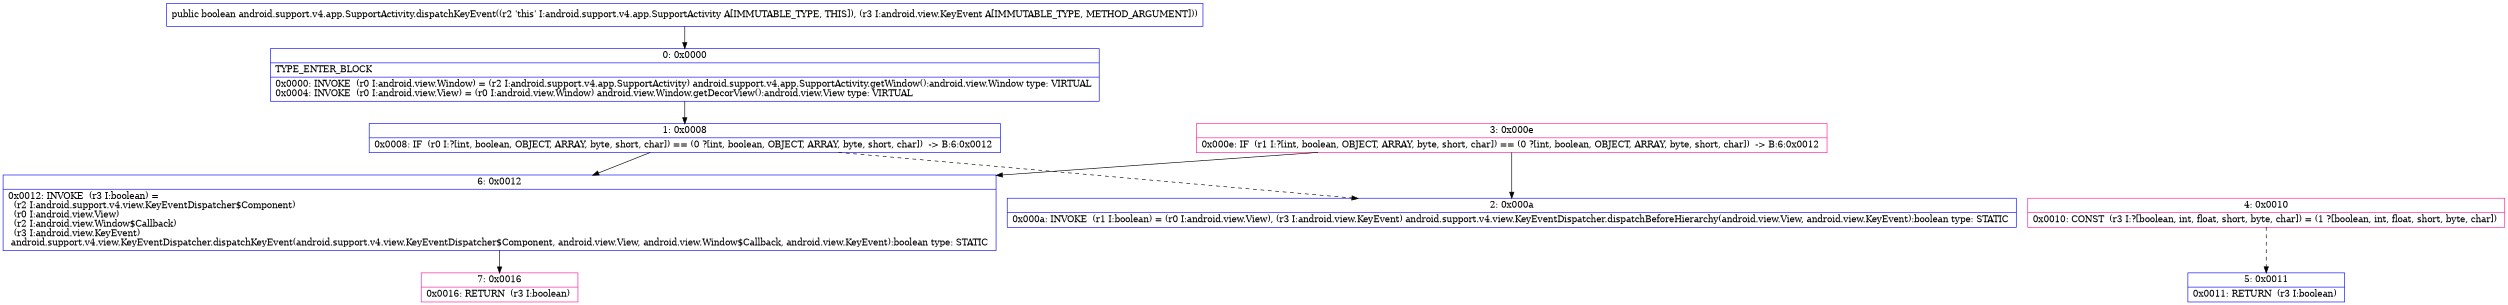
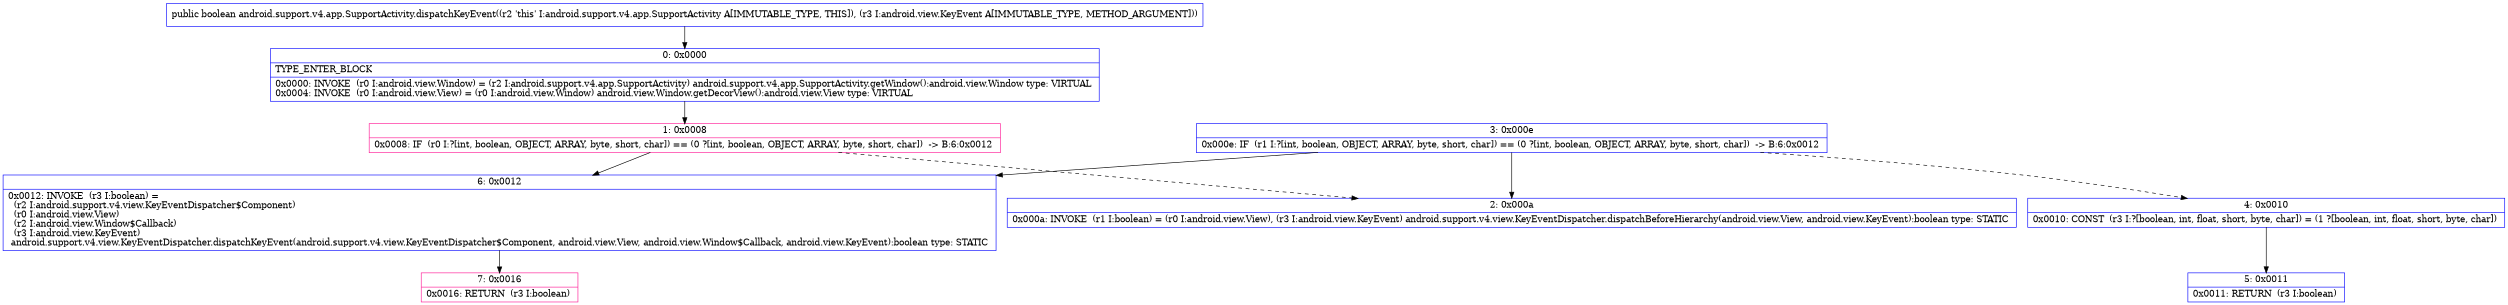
node "1: 0x0008": color blue -> deeppink
node "3: 0x000e": color deeppink -> blue
edge "3: 0x000e" -> "4: 0x0010": added
node "4: 0x0010": color deeppink -> blue
edge "4: 0x0010" -> "5: 0x0011": style dashed -> solid
